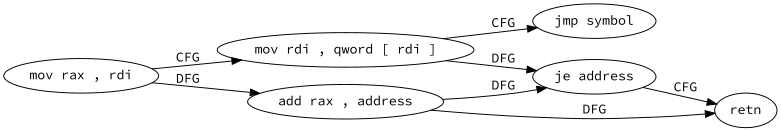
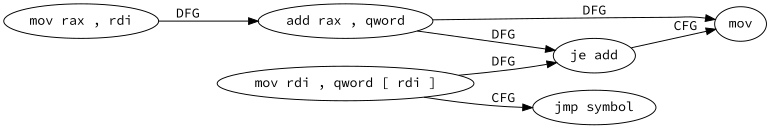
edge "mov rax , rdi" -> "mov rdi , qword [ rdi ]": removed, label "CFG"
node "je address": label "je address" -> "je add"
node "add rax , address": label "add rax , address" -> "add rax , qword"
node "retn": label "retn" -> "mov"
